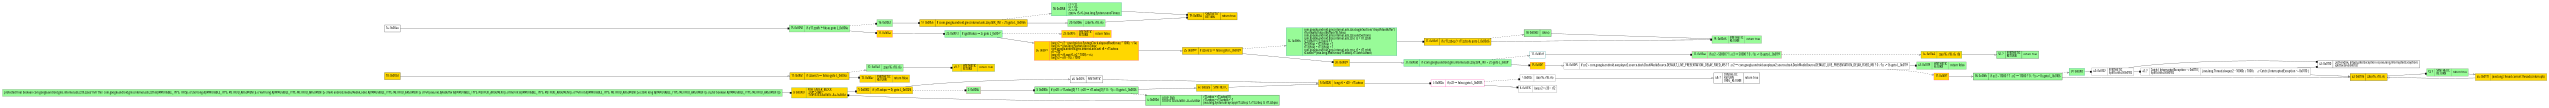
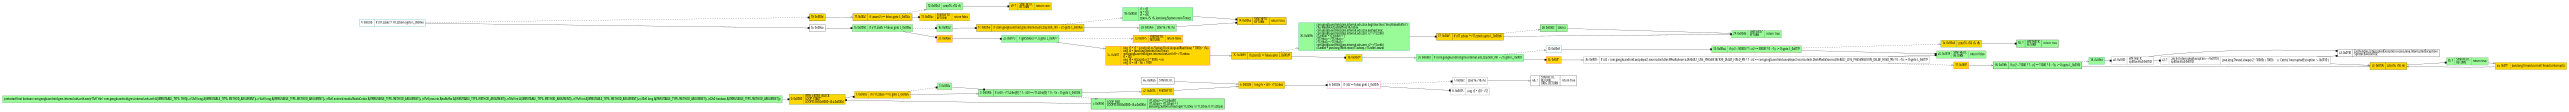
node "9: 0x003b": added
edge "33: 0x00e4" -> "45: 0x0119": added
edge "34: 0x00e6" -> "50: ?": arrowhead onormal -> box
edge "1: 0x0002" -> "46: 0x0026": now "1: 0x0002" -> "3: 0x000b"
